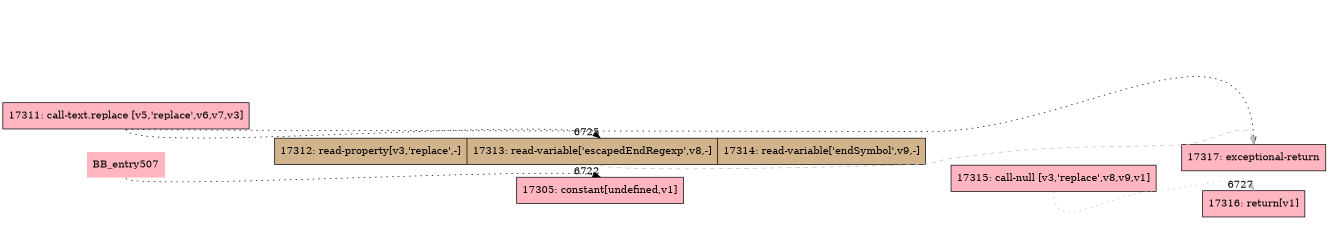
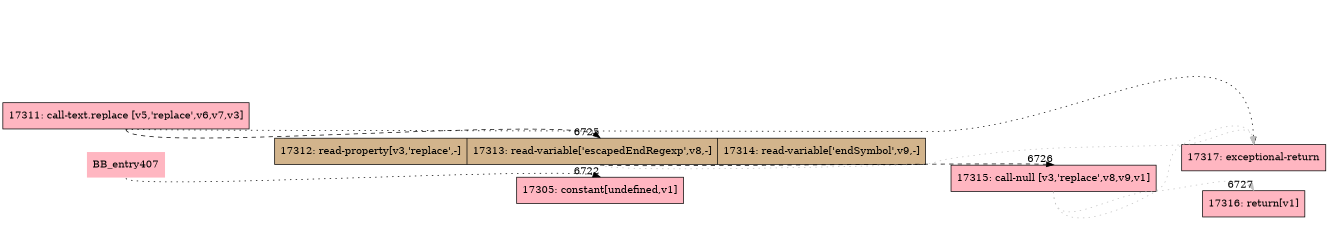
edge "17311: call-text.replace [v5,'replace',v6,v7,v3]" -> "17312: read-property[v3,'replace',-]": style dotted -> dashed
edge "17312: read-property[v3,'replace',-]" -> "17317: exceptional-return": style dashed -> dotted
node "BB_entry507": label "BB_entry507" -> "BB_entry407"
edge "17312: read-property[v3,'replace',-]" -> "17315: call-null [v3,'replace',v8,v9,v1]": added
edge "17315: call-null [v3,'replace',v8,v9,v1]" -> "17317: exceptional-return": added
